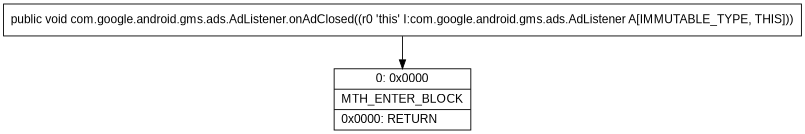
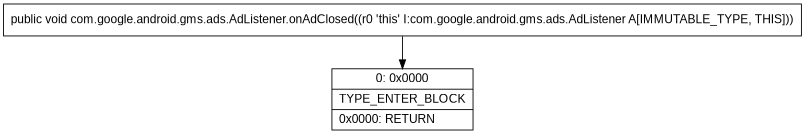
node "0: 0x0000": text "MTH_ENTER_BLOCK" -> "TYPE_ENTER_BLOCK"
